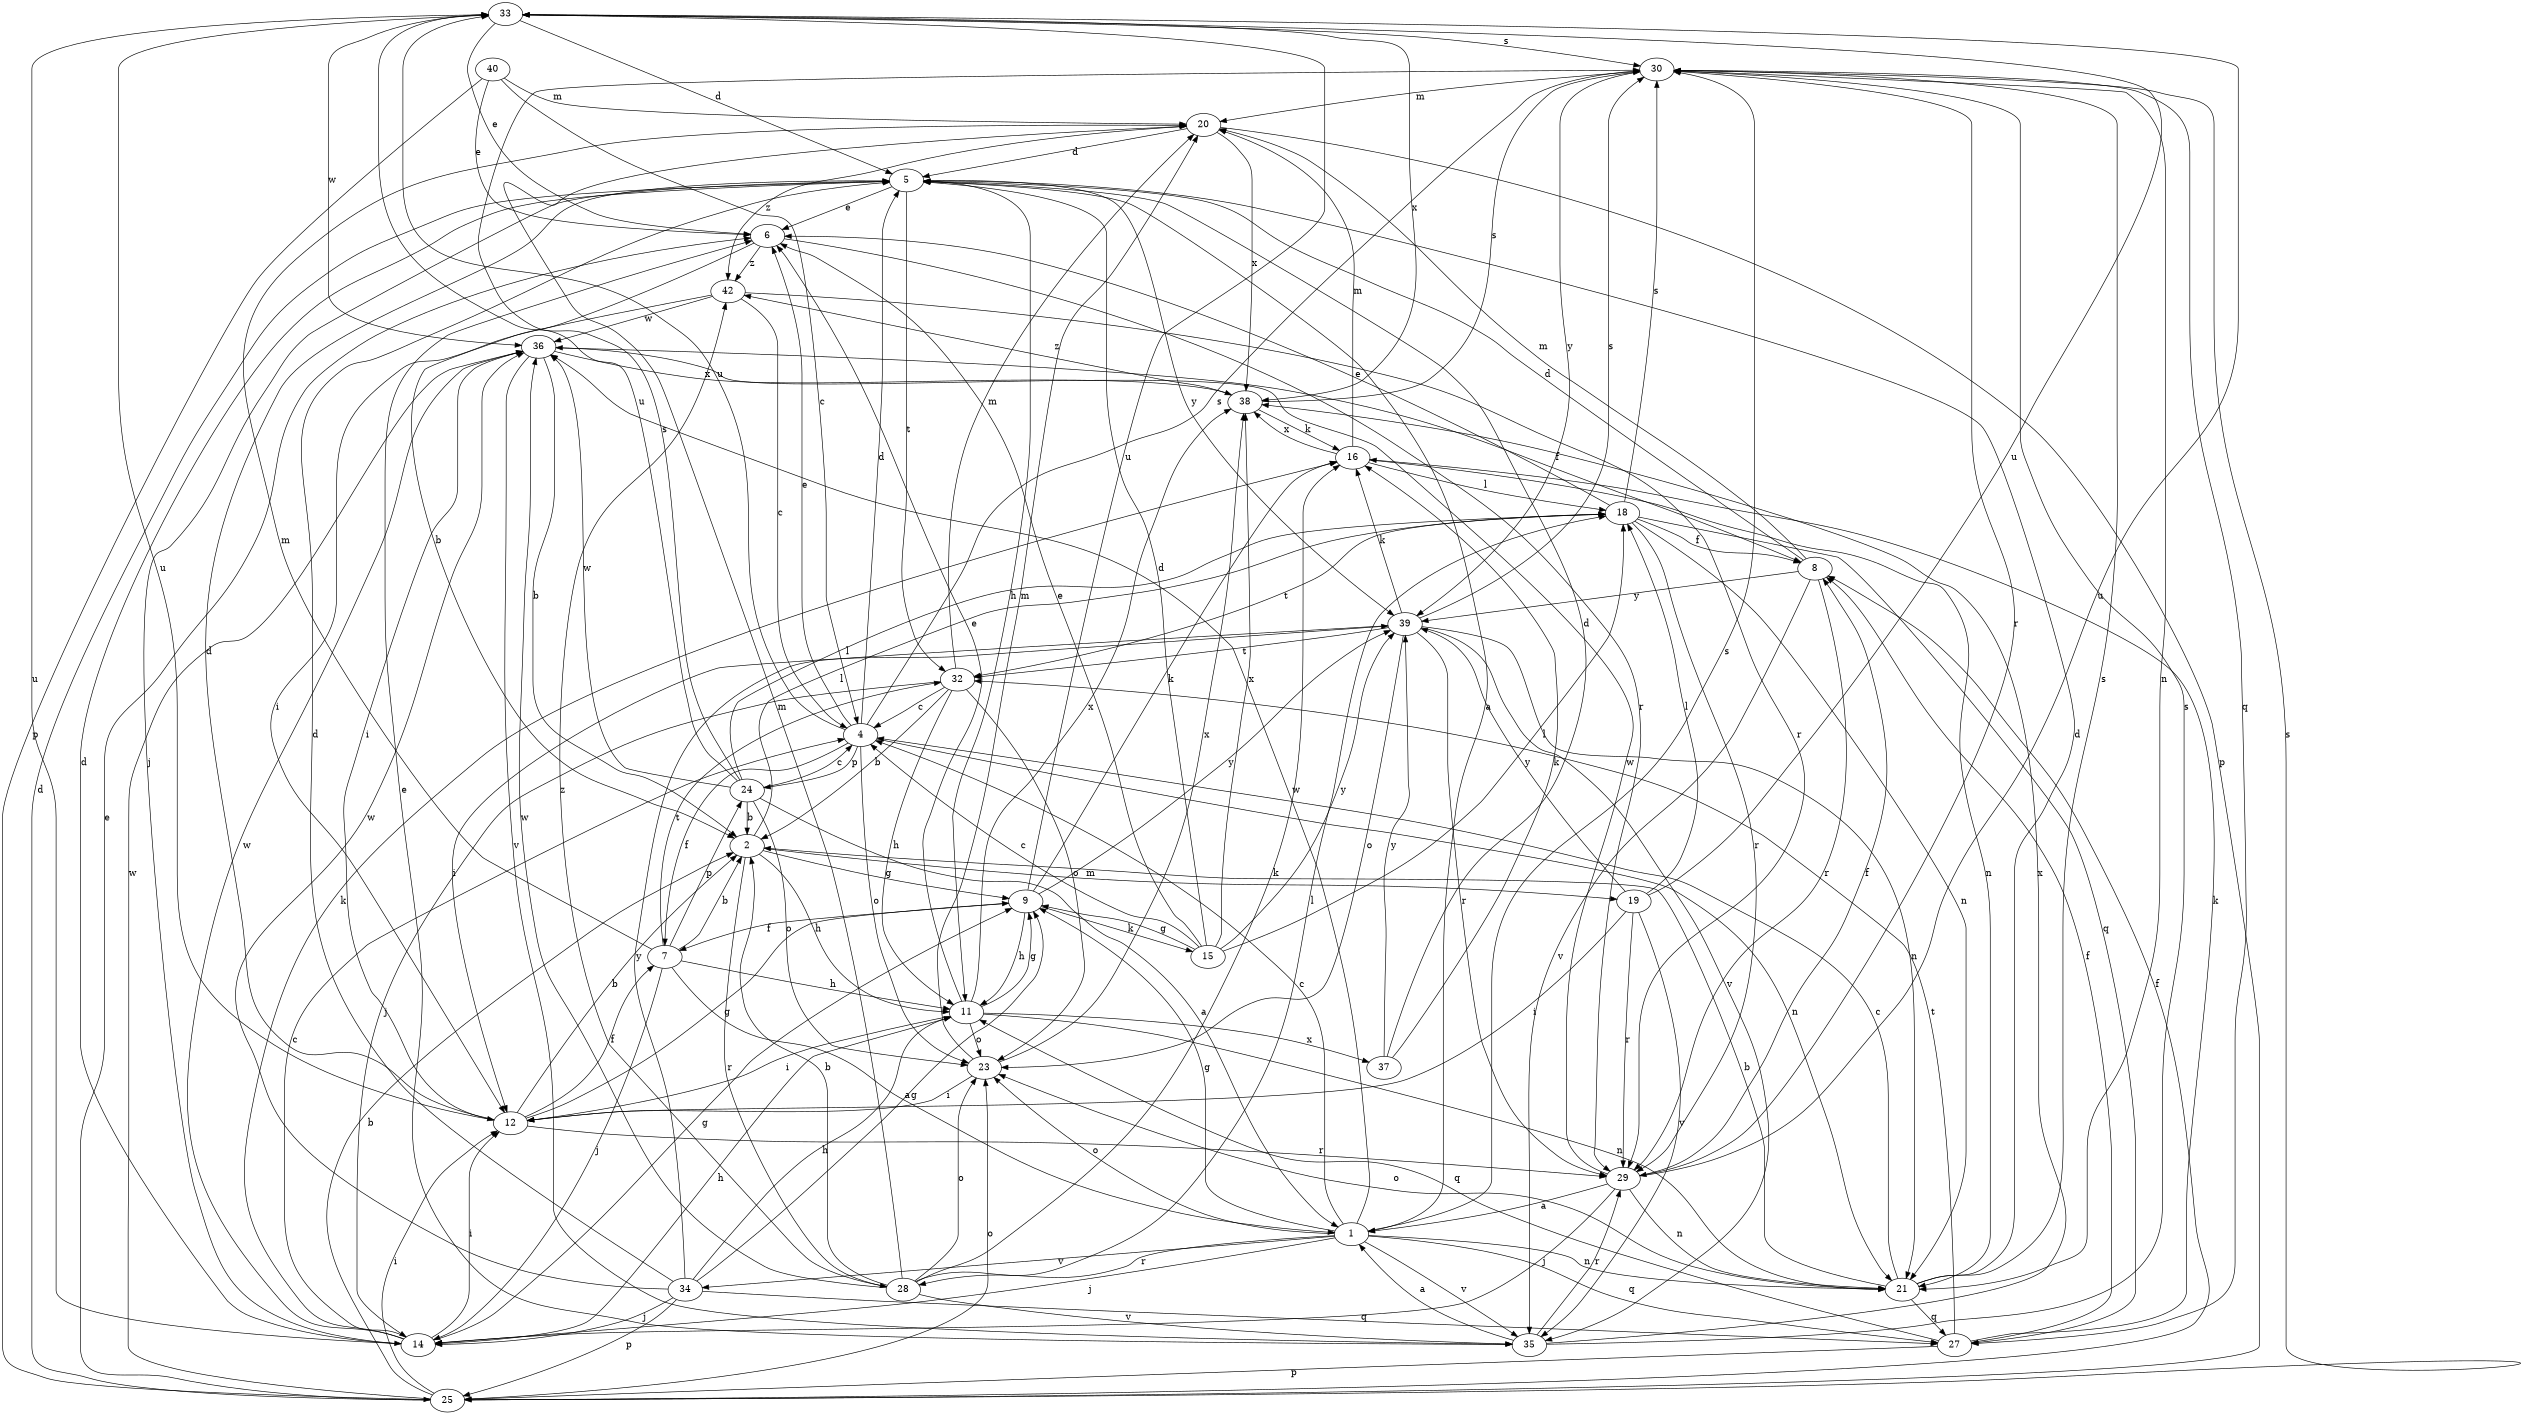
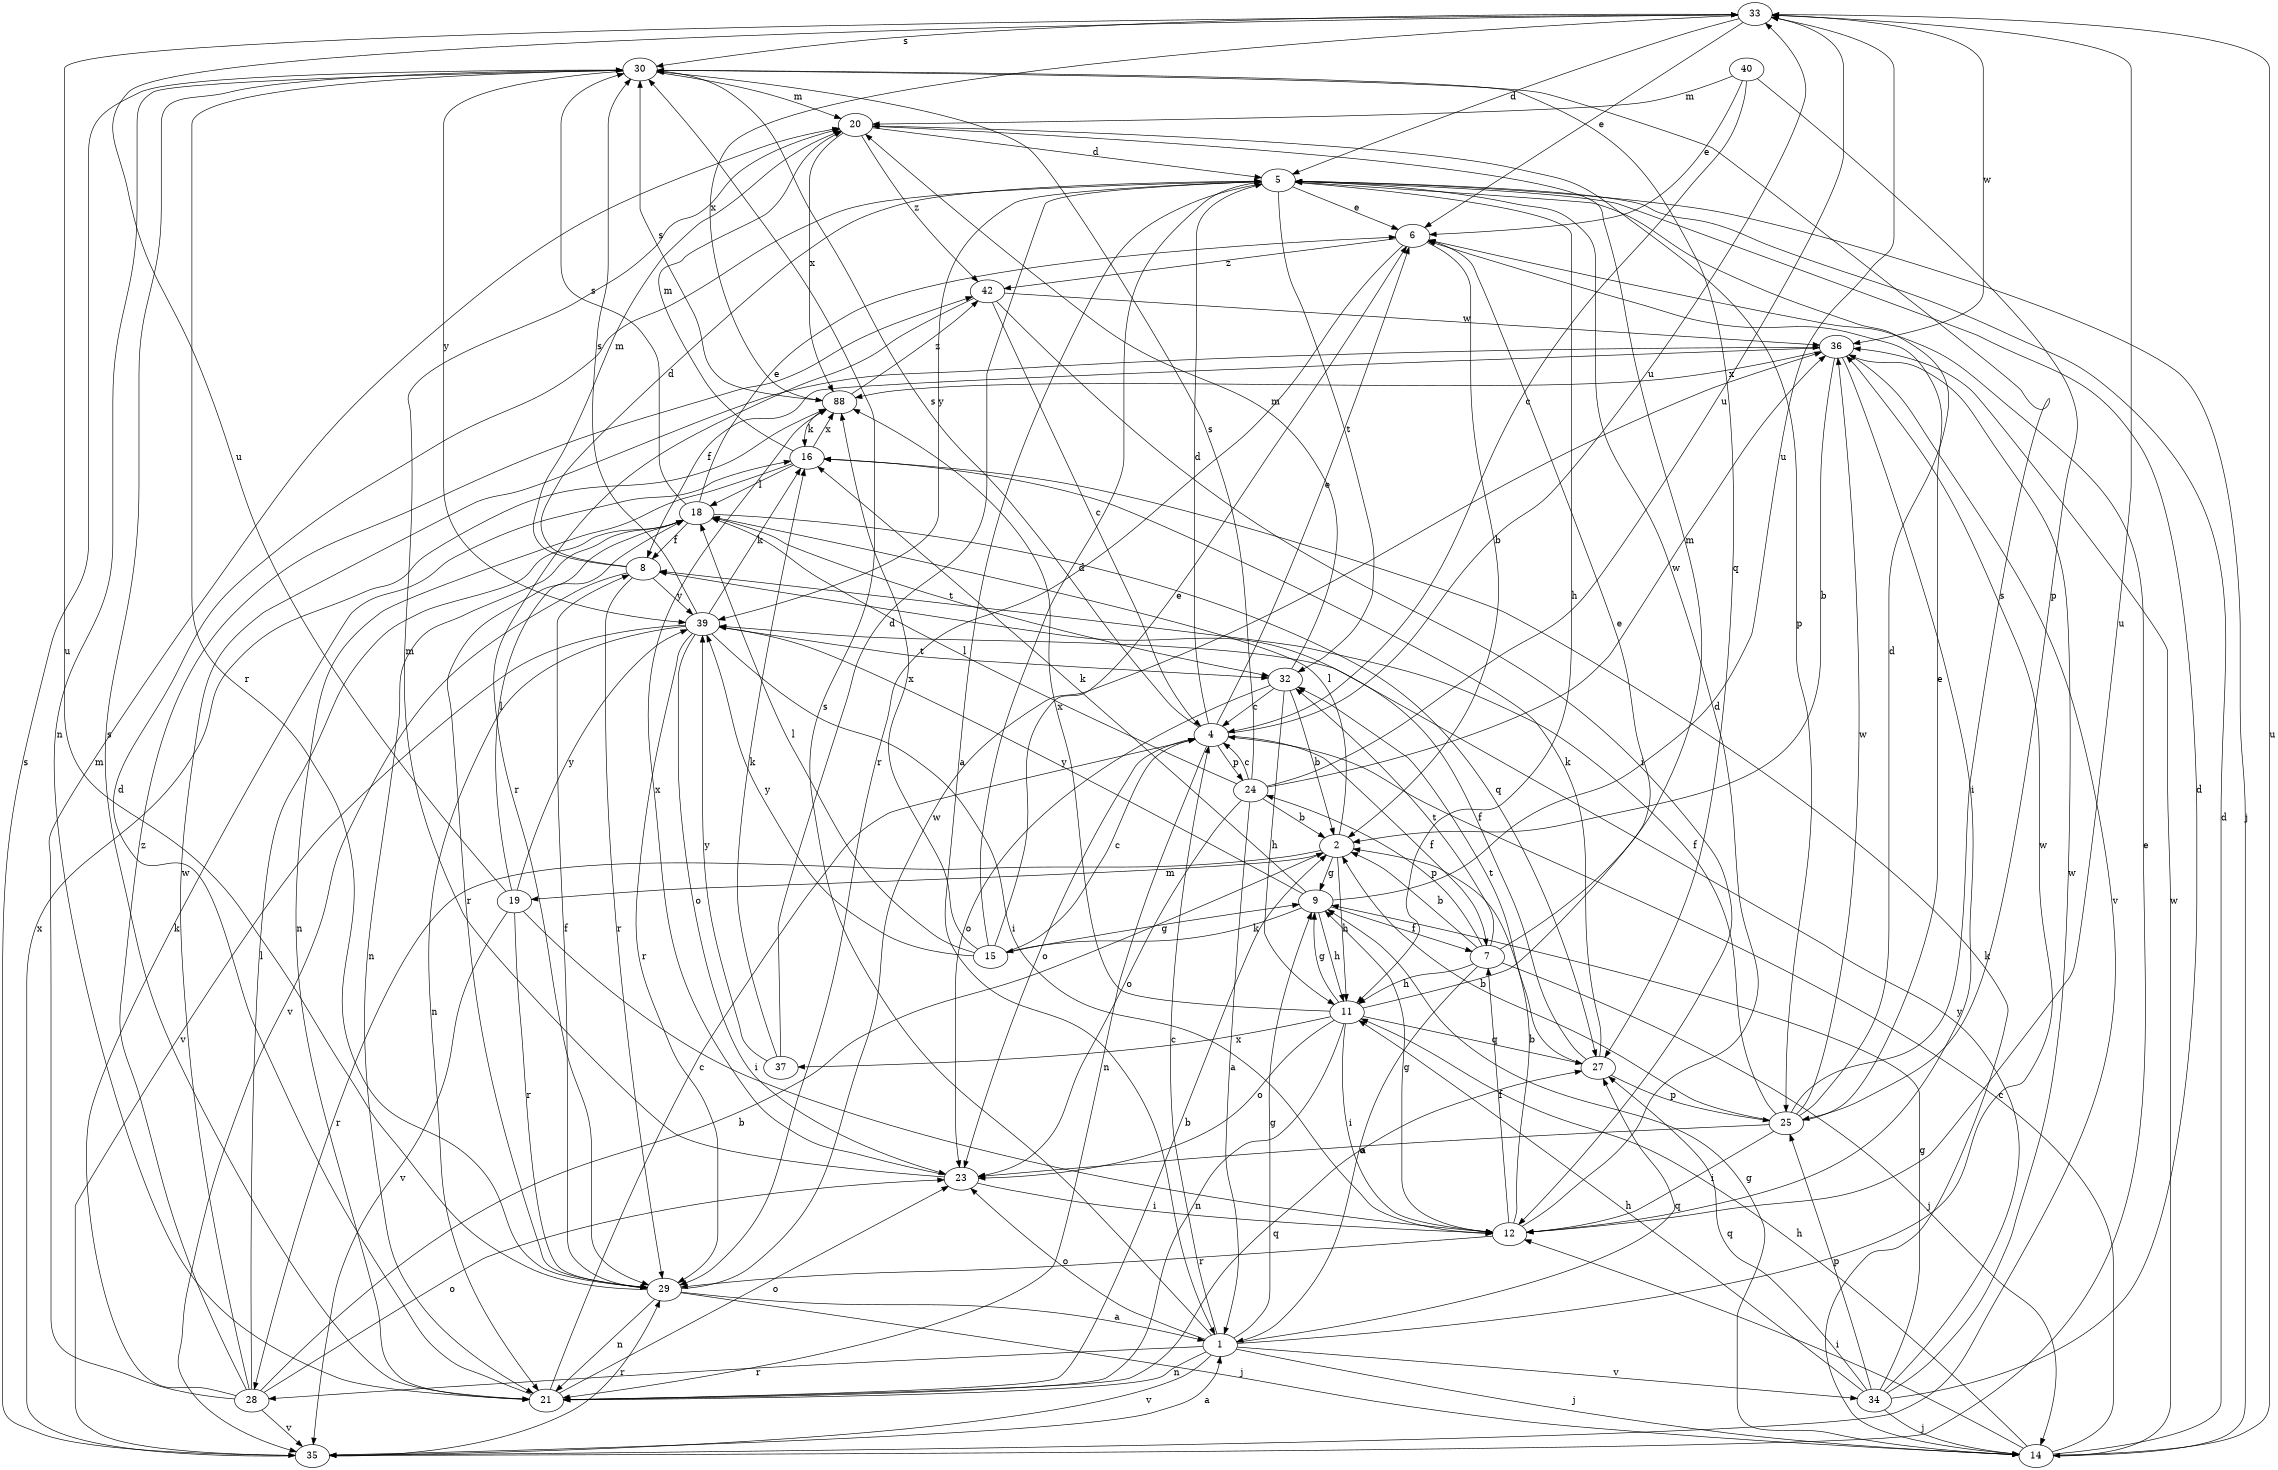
node "38": label "38" -> "88"
edge "32" -> "14": removed, label "j"
edge "27" -> "11": reversed
